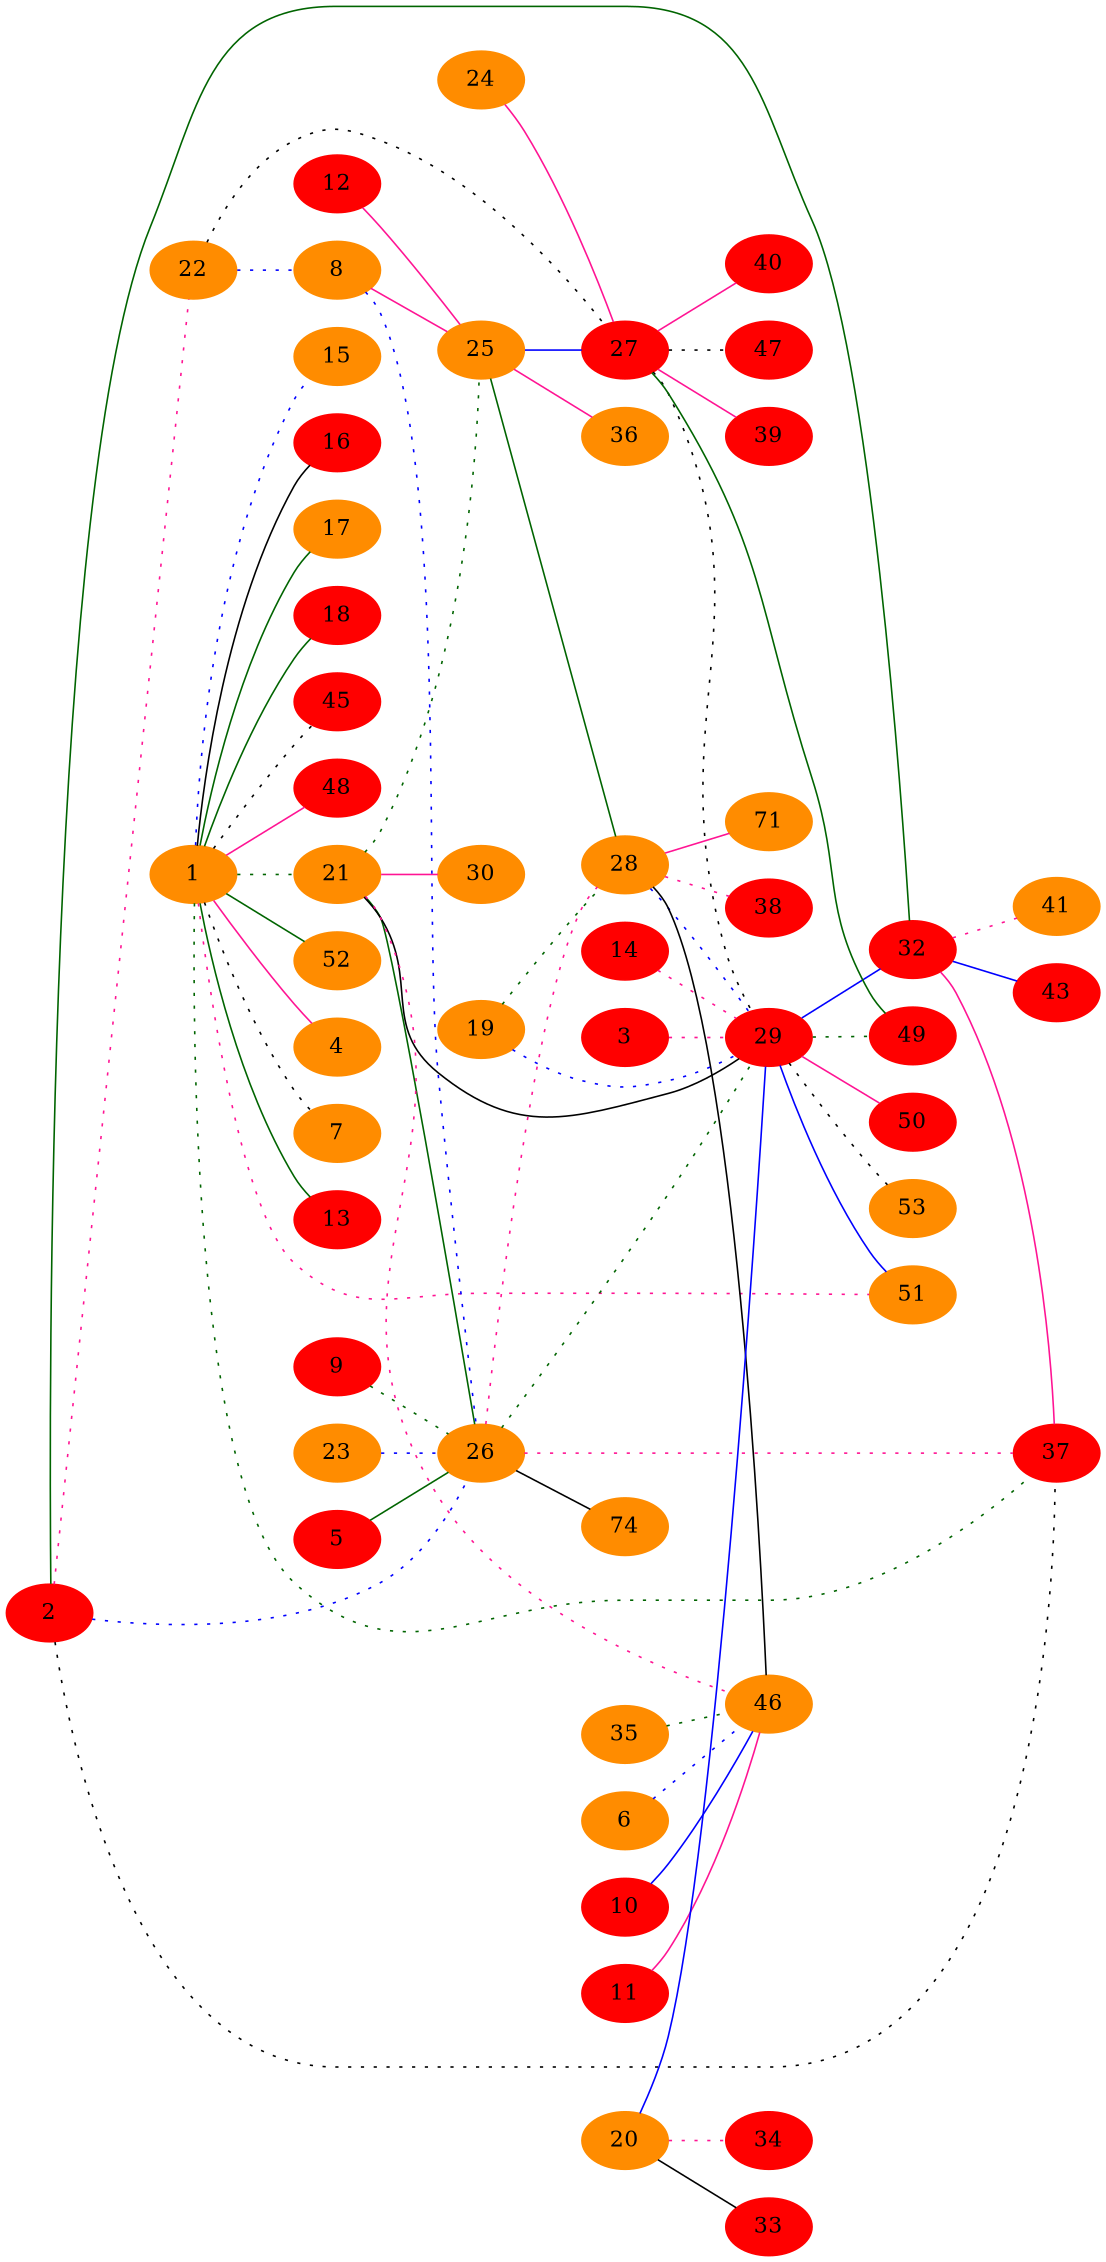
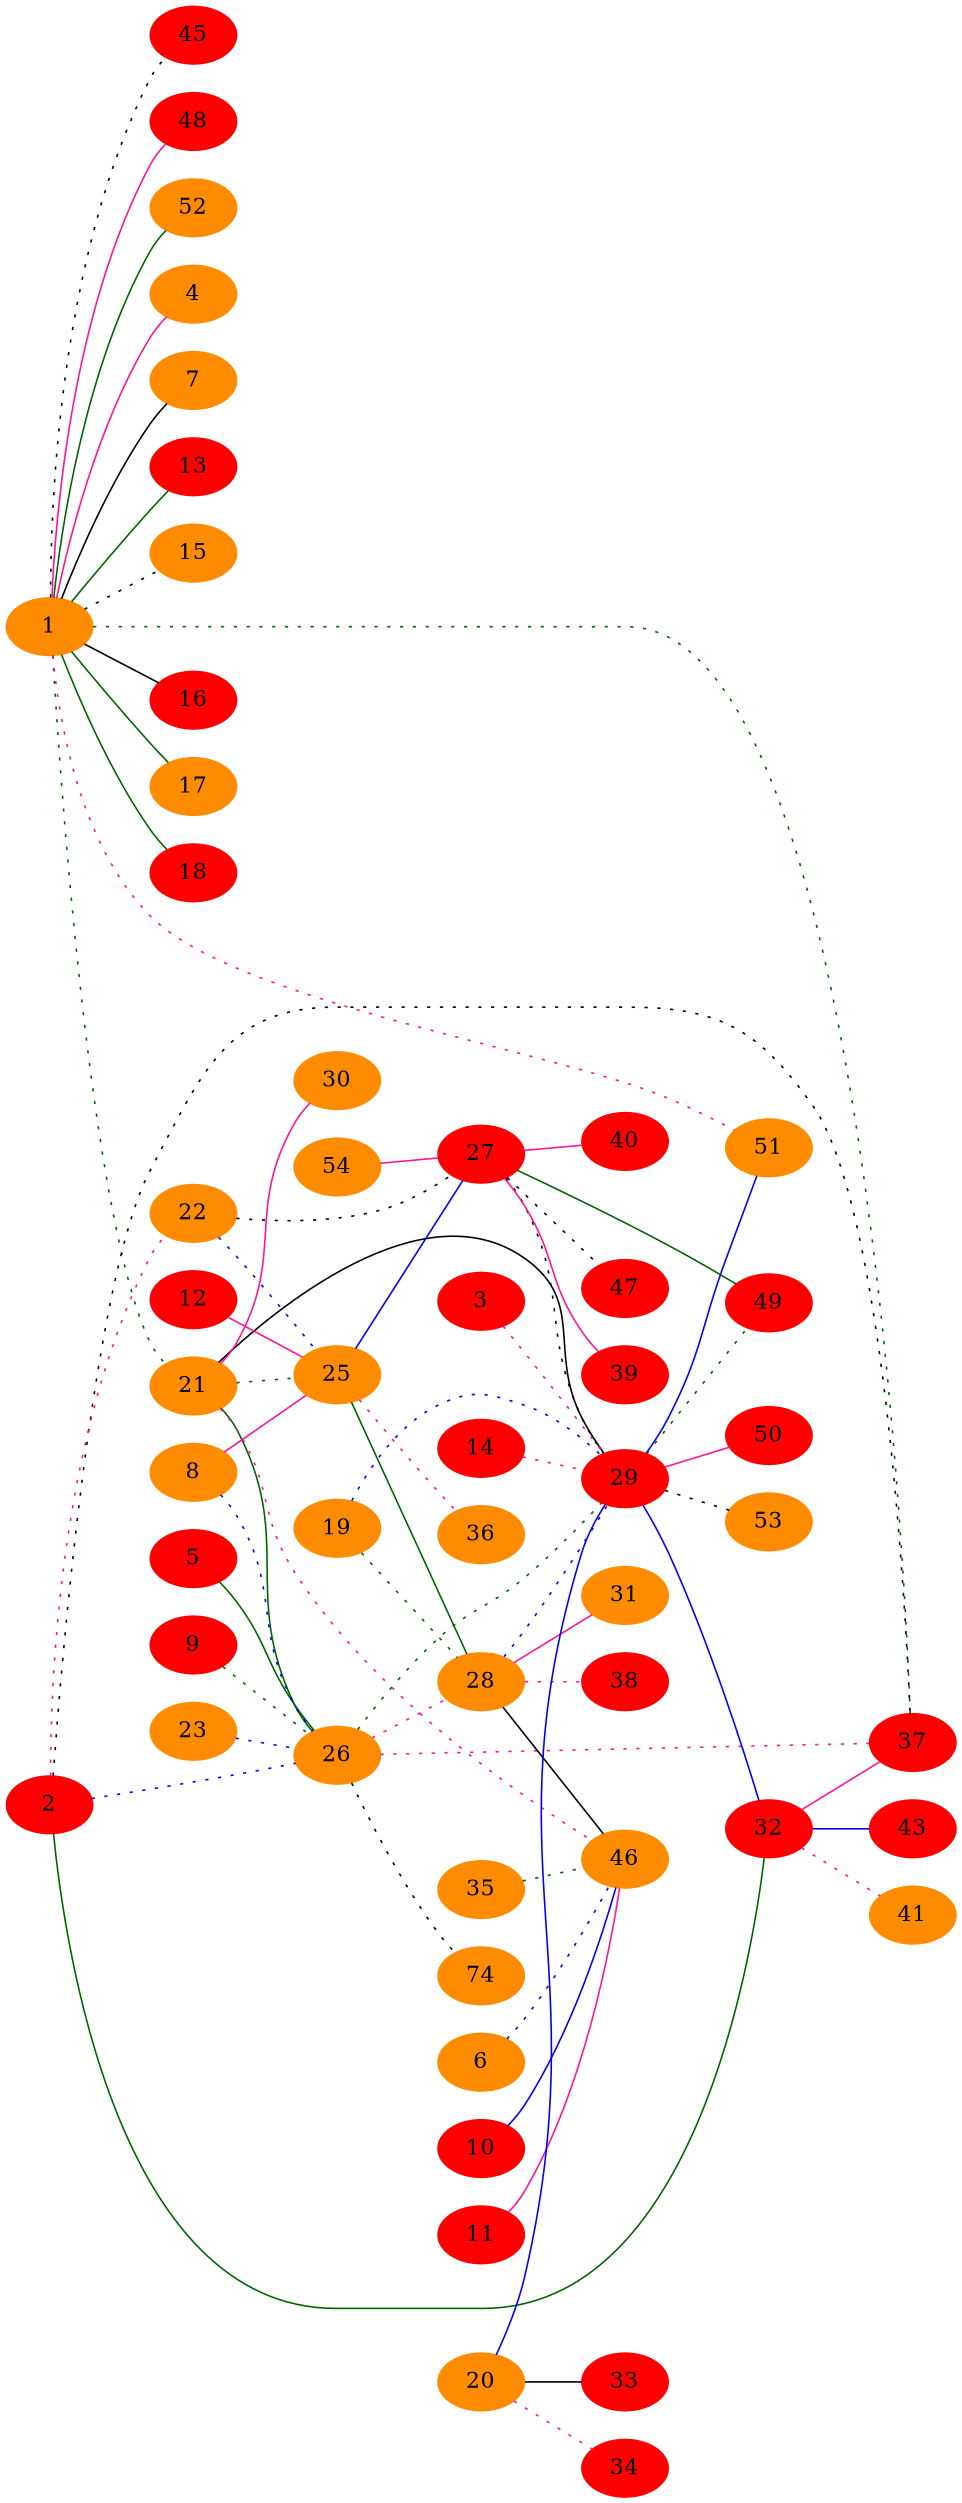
node "24": label "24" -> "54"
edge "22" -- "8": now "22" -- "25"
edge "25" -- "36": style solid -> dotted
edge "15" -- "1": color blue -> black
node "71": label "71" -> "31"
edge "1" -- "7": style dotted -> solid
edge "26" -- "74": style solid -> dotted
